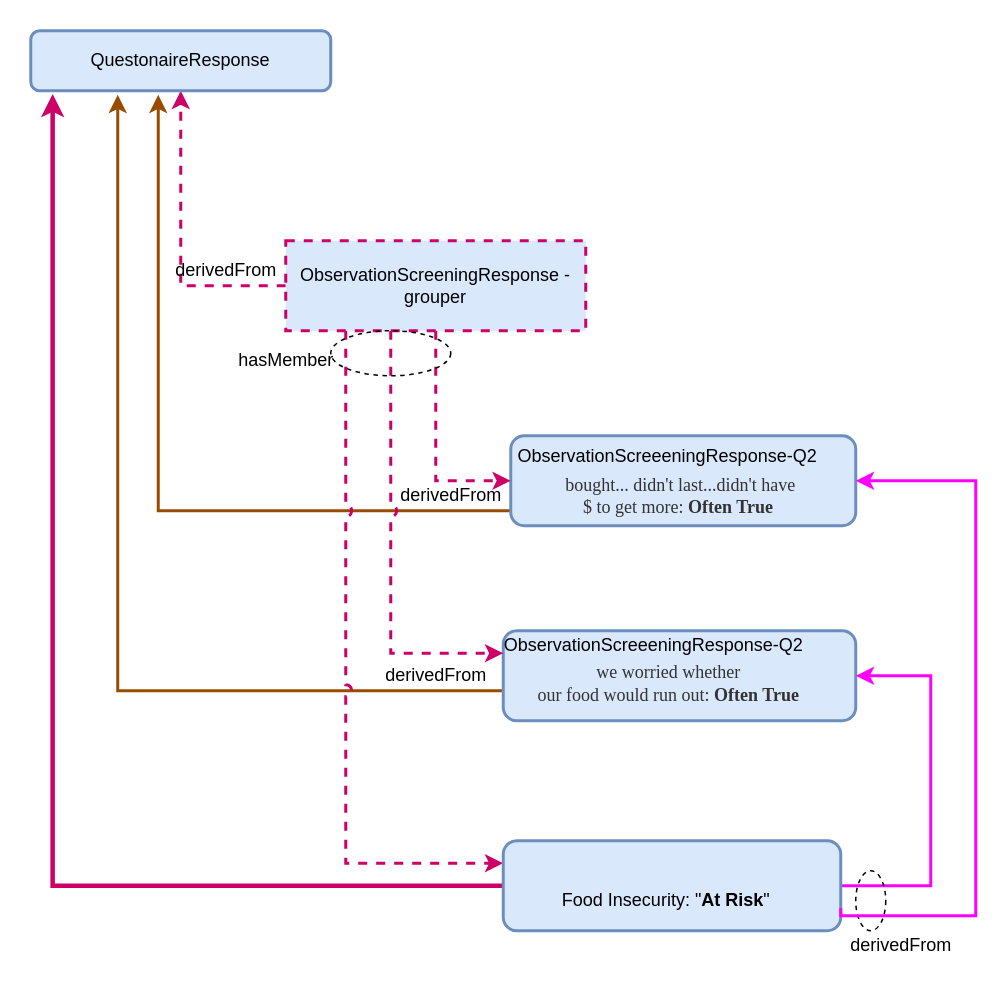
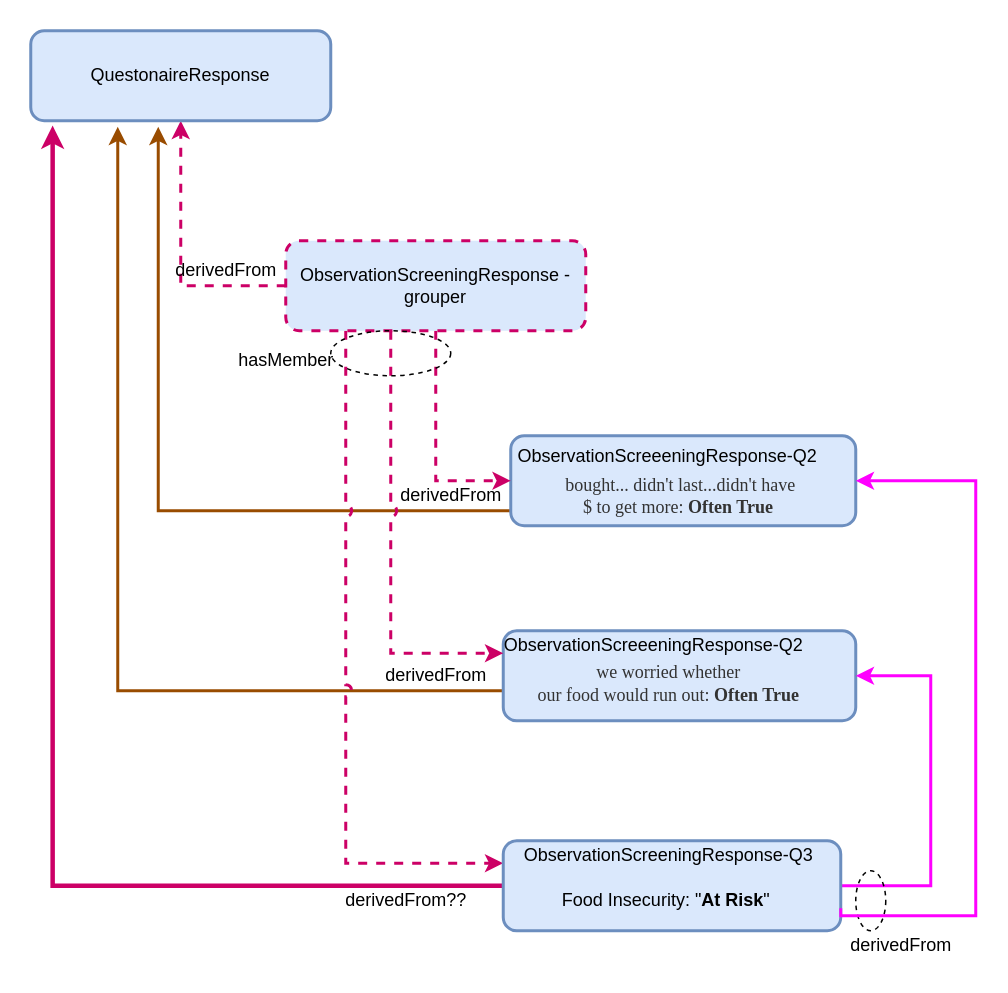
node "QuestonaireResponse": size 300x60 -> 300x90
node "ObservationScreeningResponse - grouper": shape rectangle -> rounded rectangle
node "ObservationScreeningResponse-Q3": added
node "derivedFrom??": added
